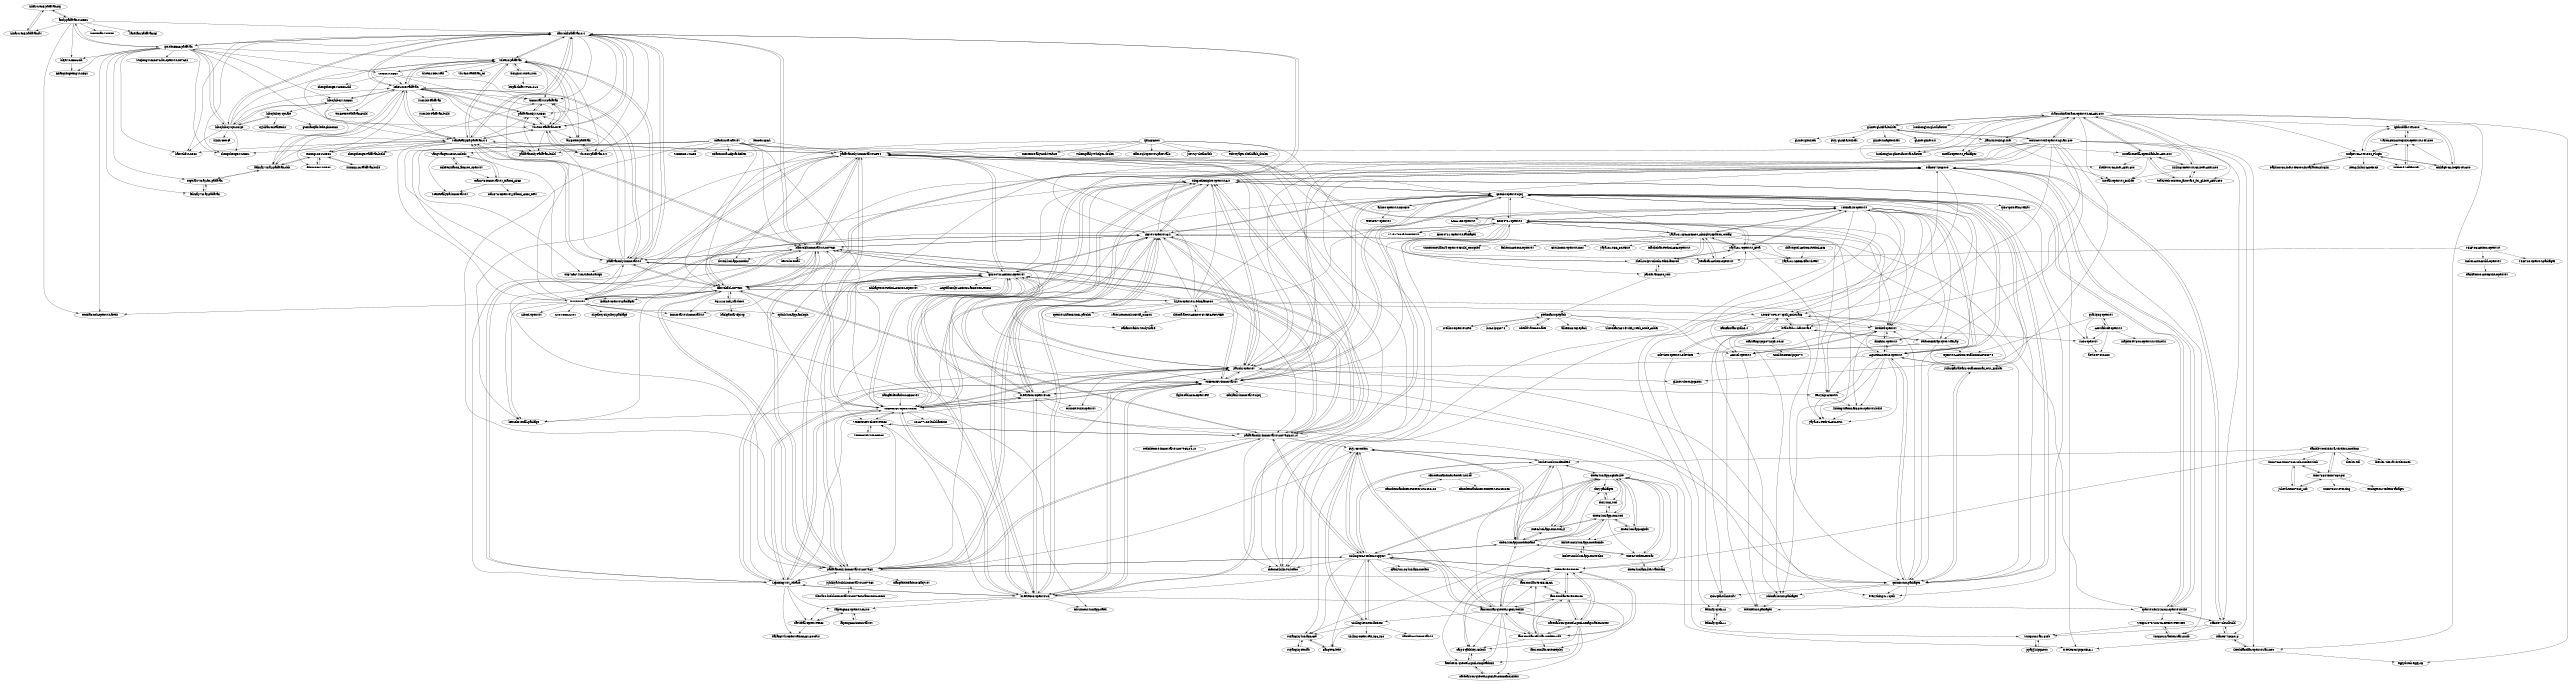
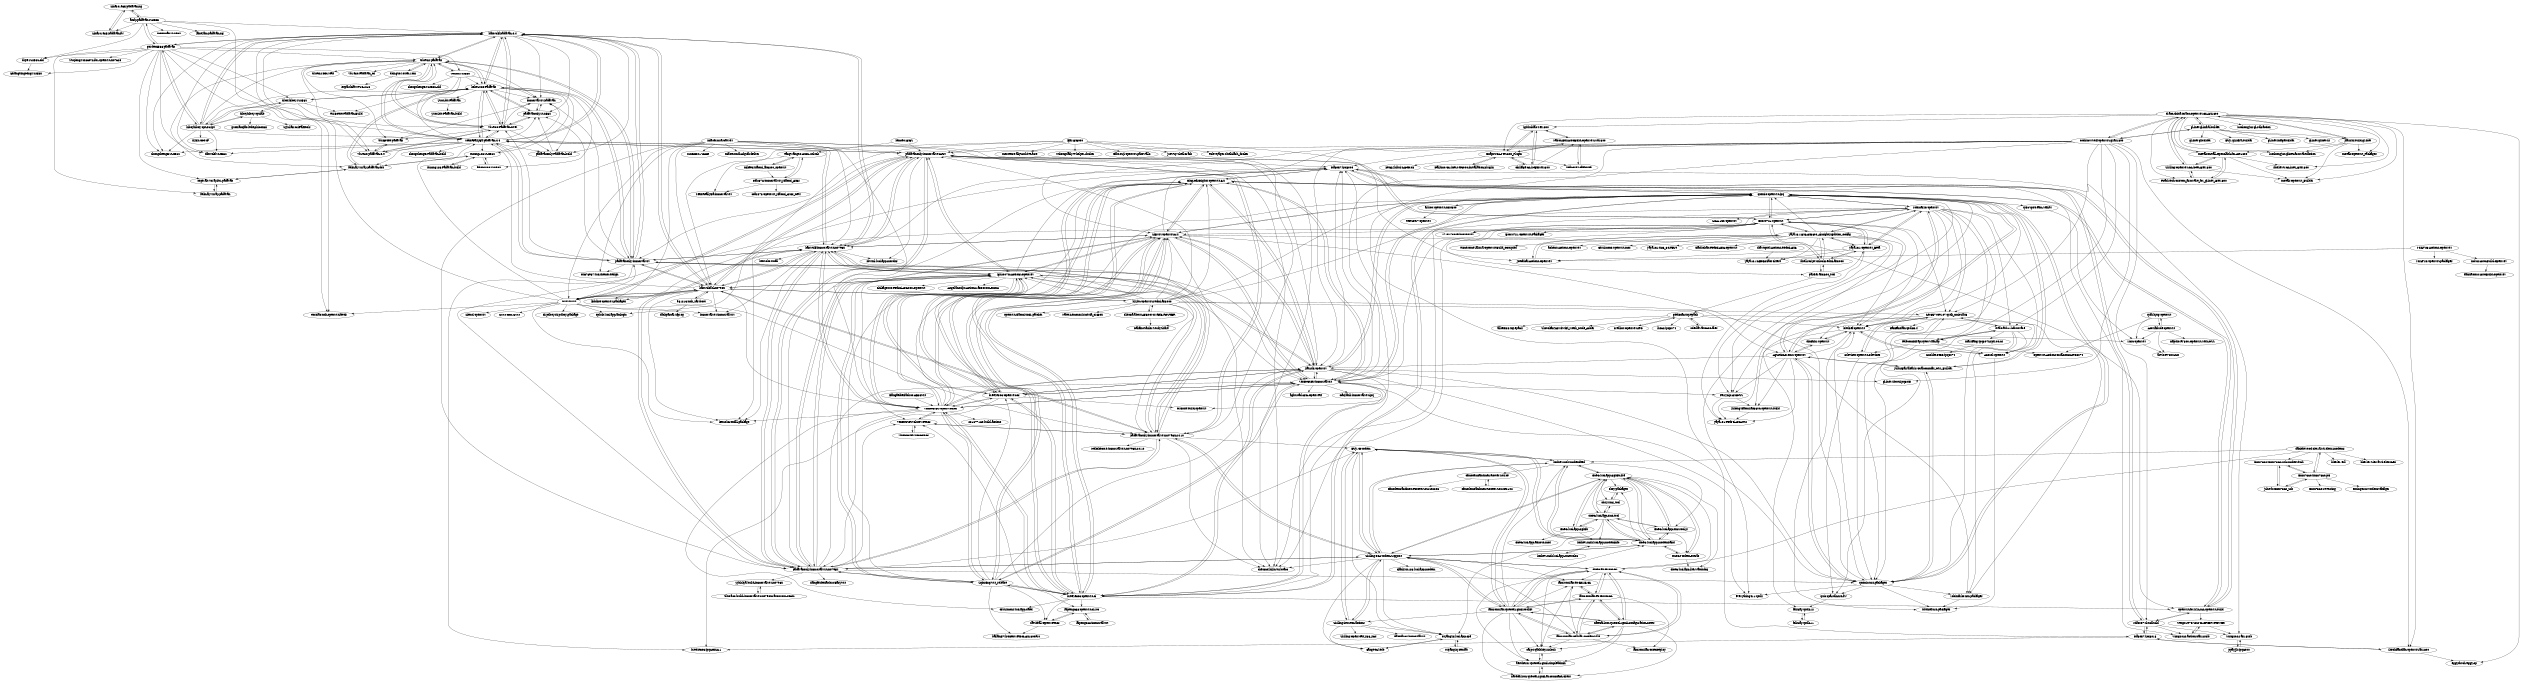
node "4IceG/luci-app-atinout-mod": added
